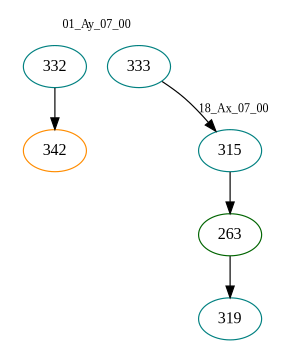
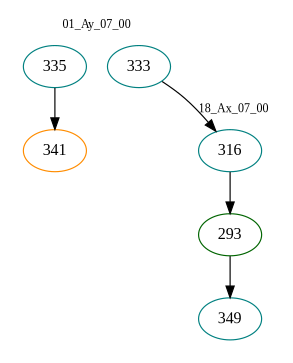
node "332": label "332" -> "335"
node "342": label "342" -> "341"
node "315": label "315" -> "316"
node "263": label "263" -> "293"
node "319": label "319" -> "349"
